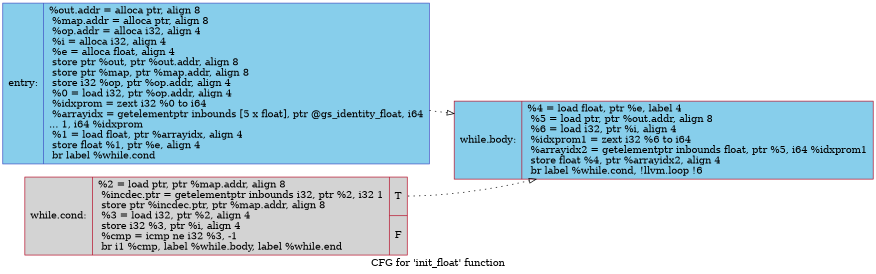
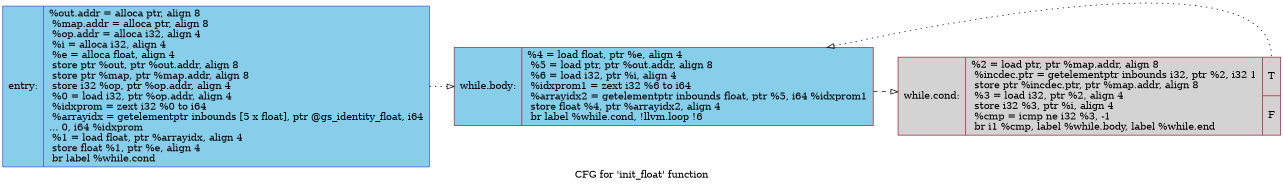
edge "while.body:" -> "while.cond:": added
node "while.body:": text "%4 = load float, ptr %e, label 4" -> "%4 = load float, ptr %e, align 4"
node "entry:": text "... 1, i64 %idxprom" -> "... 0, i64 %idxprom"
